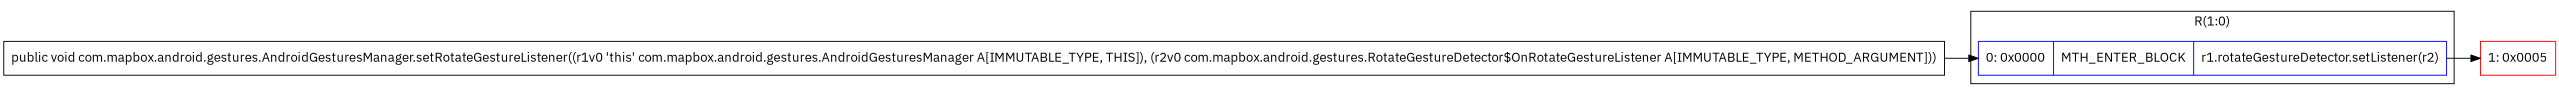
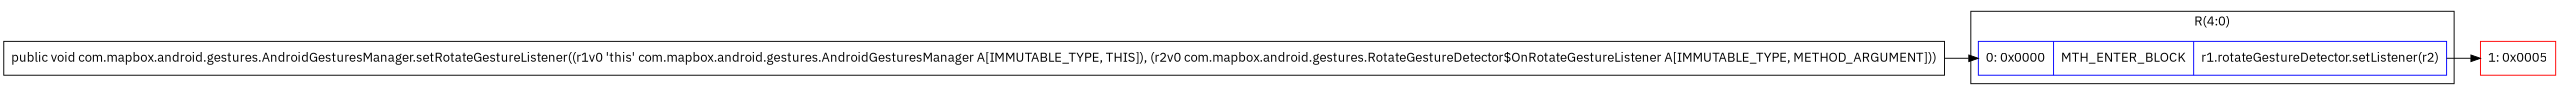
cluster "R(1:0)": label "R(1:0)" -> "R(4:0)"
